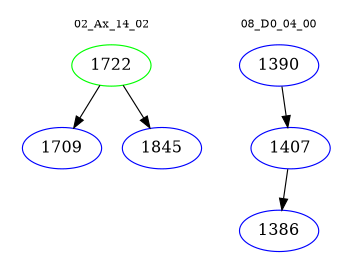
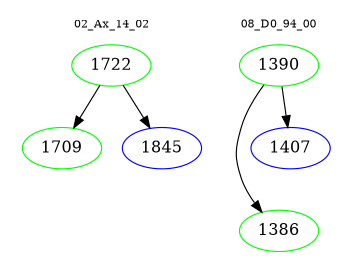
cluster "08_D0_04_00": label "08_D0_04_00" -> "08_D0_94_00"
node "1390": color blue -> green
node "1709": color blue -> green
edge "1407" -> "1386": now "1390" -> "1386"
node "1386": color blue -> green
